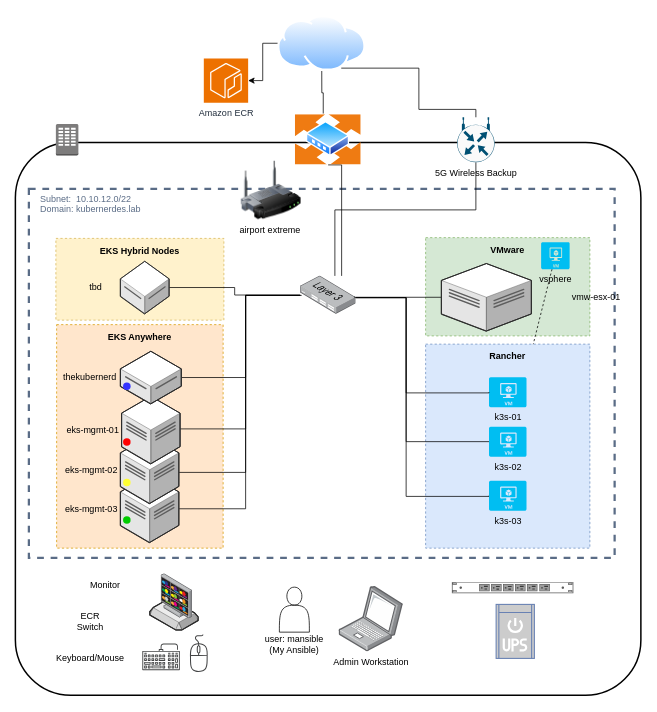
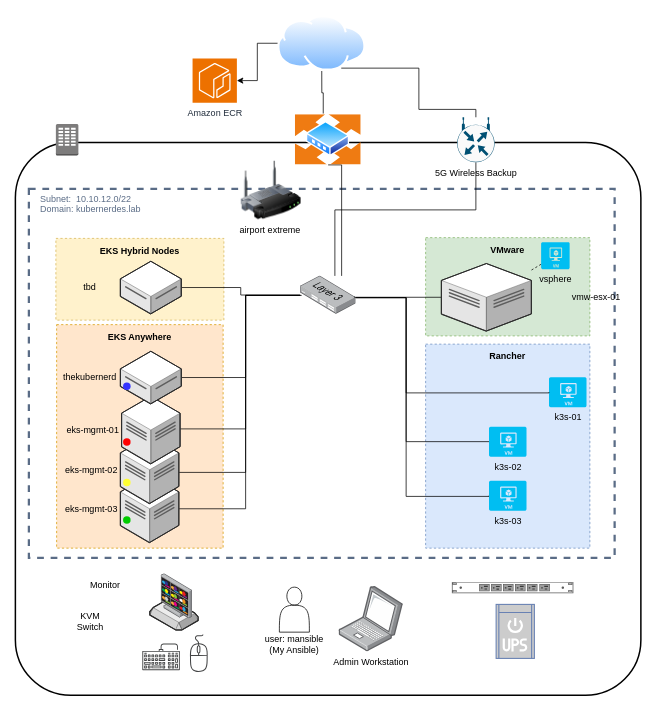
node "Amazon ECR": moved (226, 80) -> (215, 80)
node "tbd": size 49x53 -> 61x53
edge "vsphere" -- "Rancher": now "vsphere" -- "vmw-esx-01"
node "k3s-01": moved (508, 392) -> (568, 392)
node "ECR Switch": label "ECR Switch" -> "KVM Switch"
node "Keyboard/Mouse": removed
